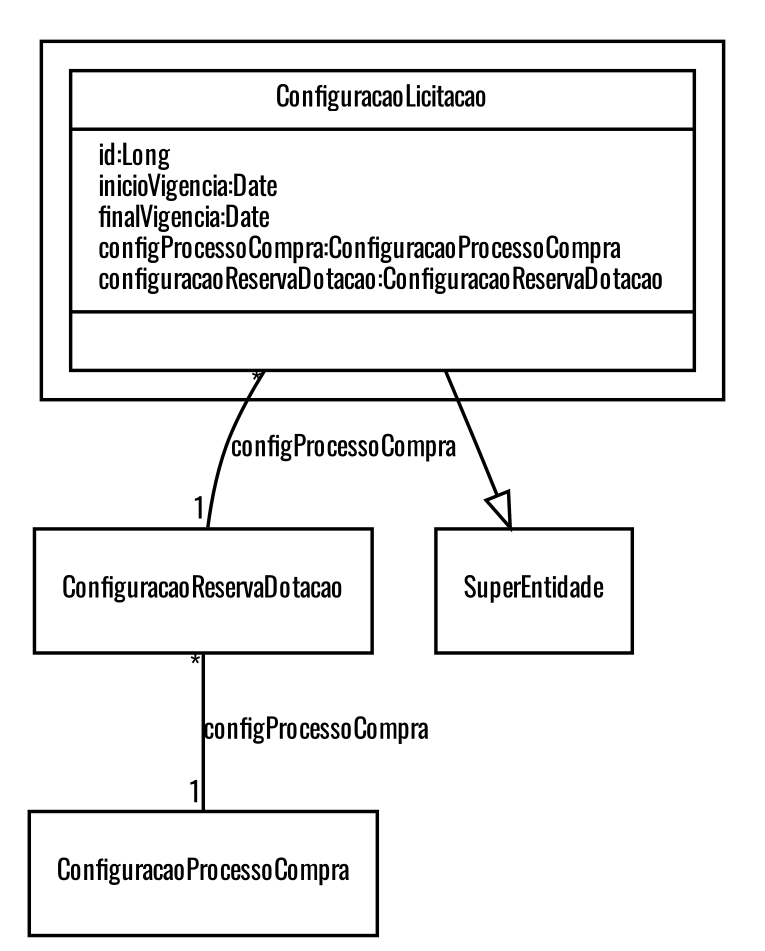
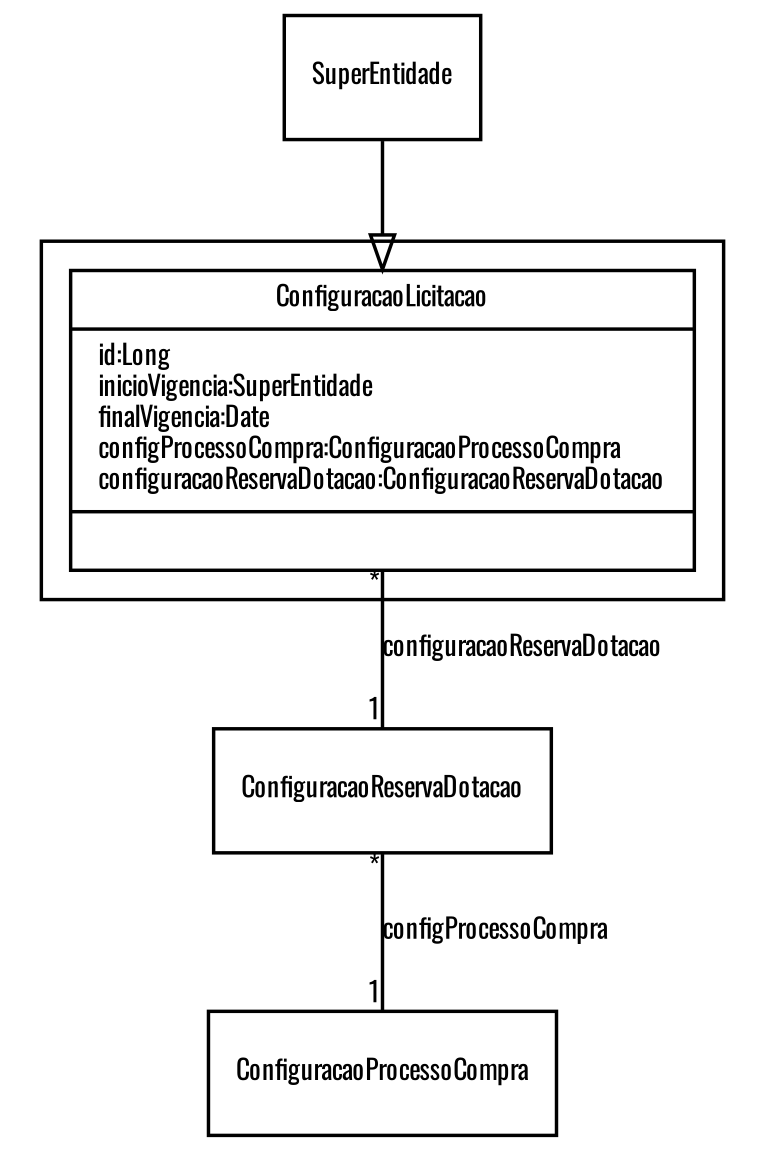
node "ConfiguracaoLicitacao": text "inicioVigencia:Date" -> "inicioVigencia:SuperEntidade"
edge "ConfiguracaoLicitacao" -> "SuperEntidade": reversed
edge "ConfiguracaoLicitacao" -- "ConfiguracaoReservaDotacao": label "configProcessoCompra" -> "configuracaoReservaDotacao"
